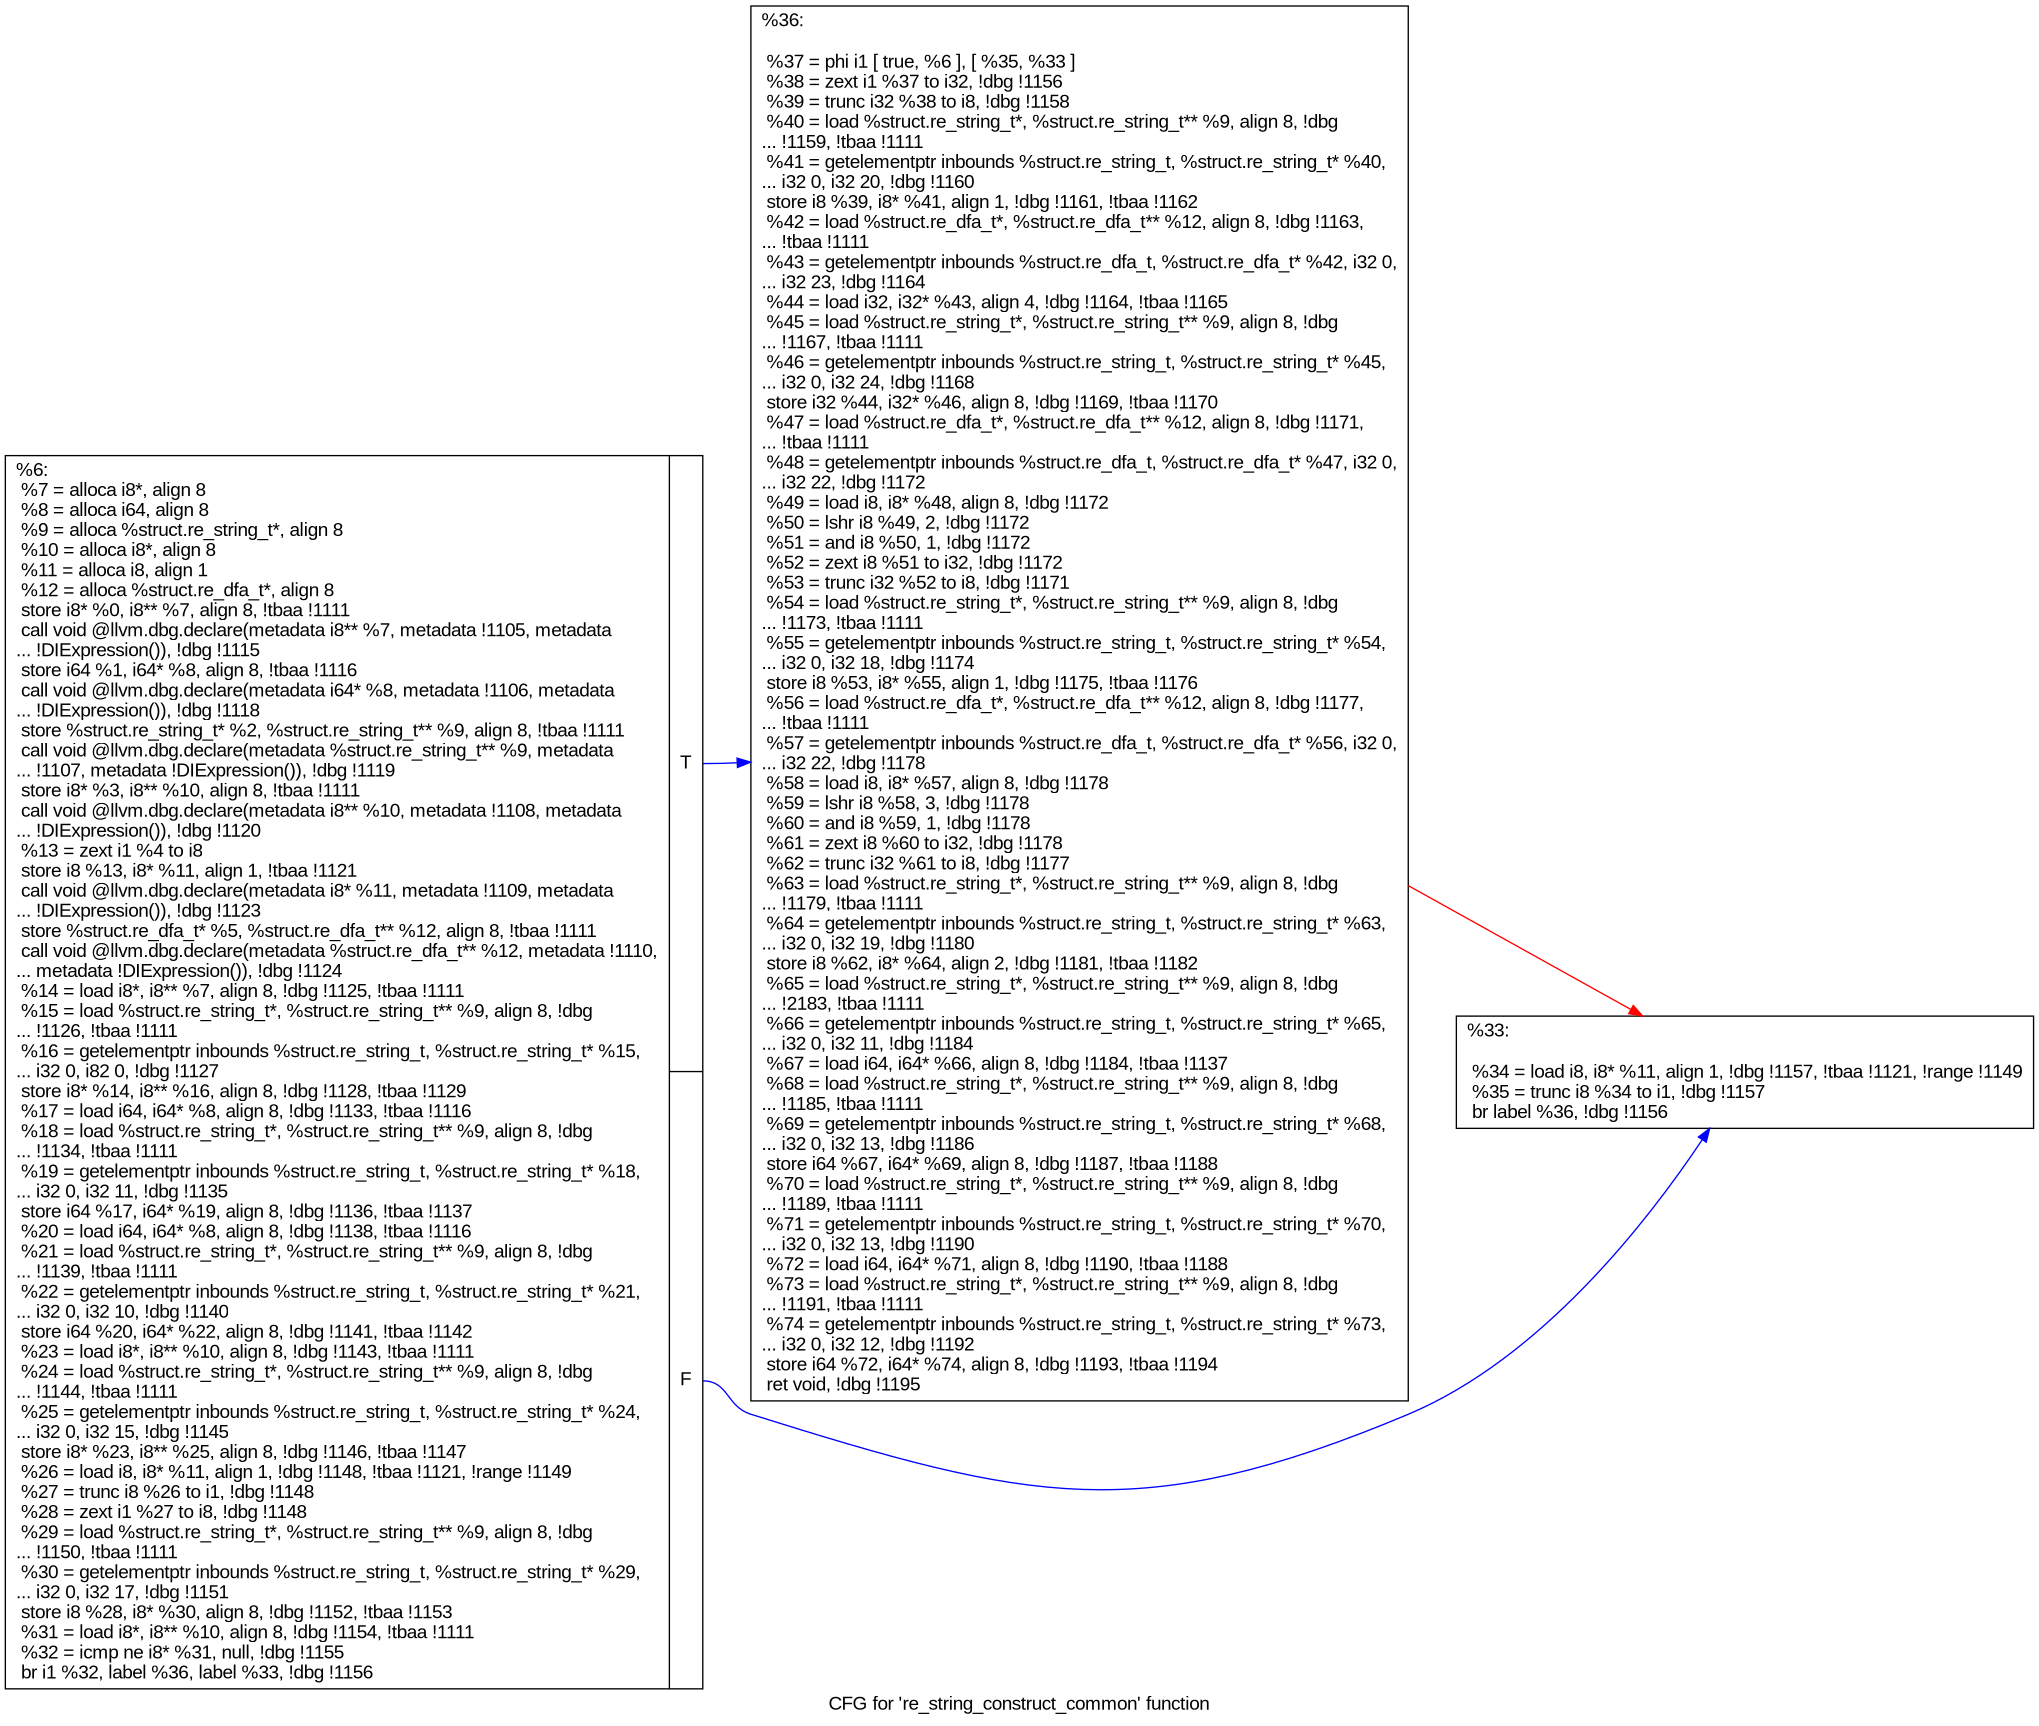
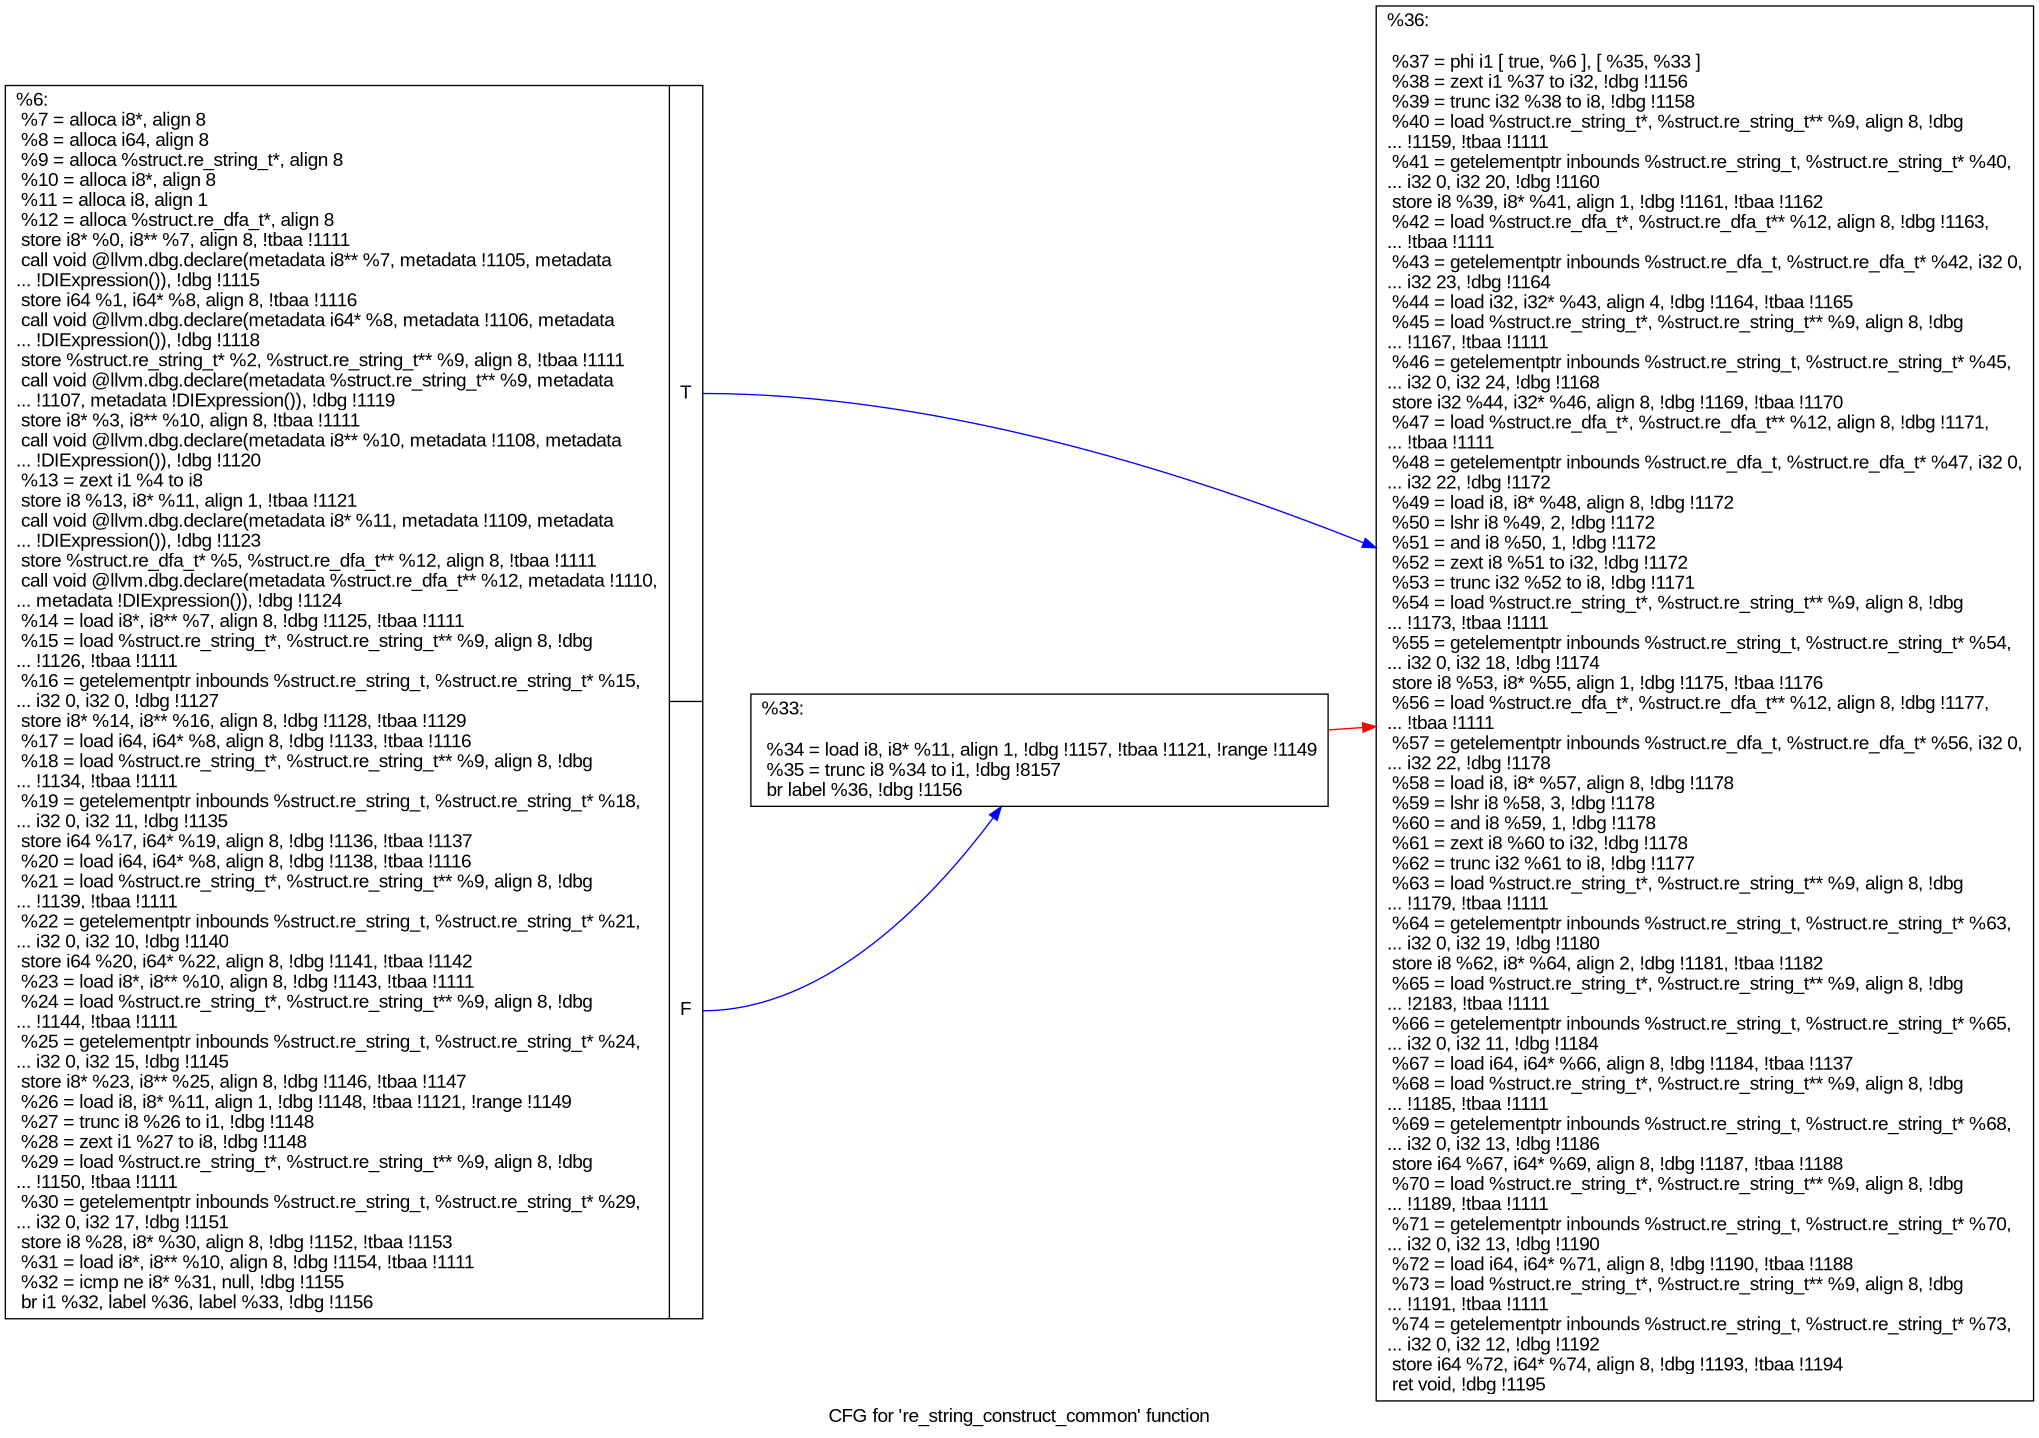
edge "%36:" -> "%33:": reversed
node "%6:": text "... i32 0, i82 0, !dbg !1127" -> "... i32 0, i32 0, !dbg !1127"
node "%33:": text "%35 = trunc i8 %34 to i1, !dbg !1157" -> "%35 = trunc i8 %34 to i1, !dbg !8157"
